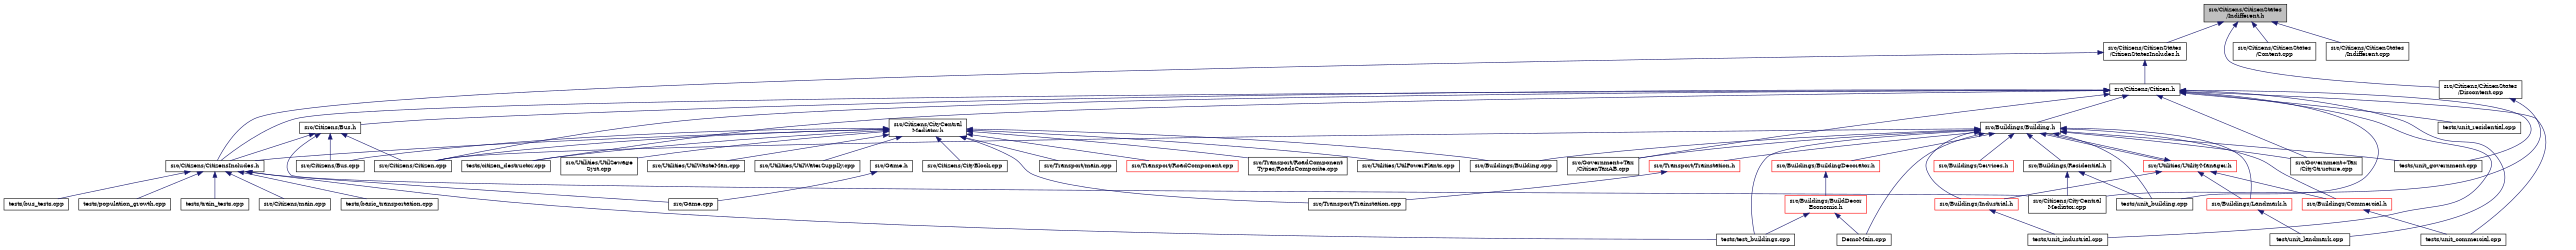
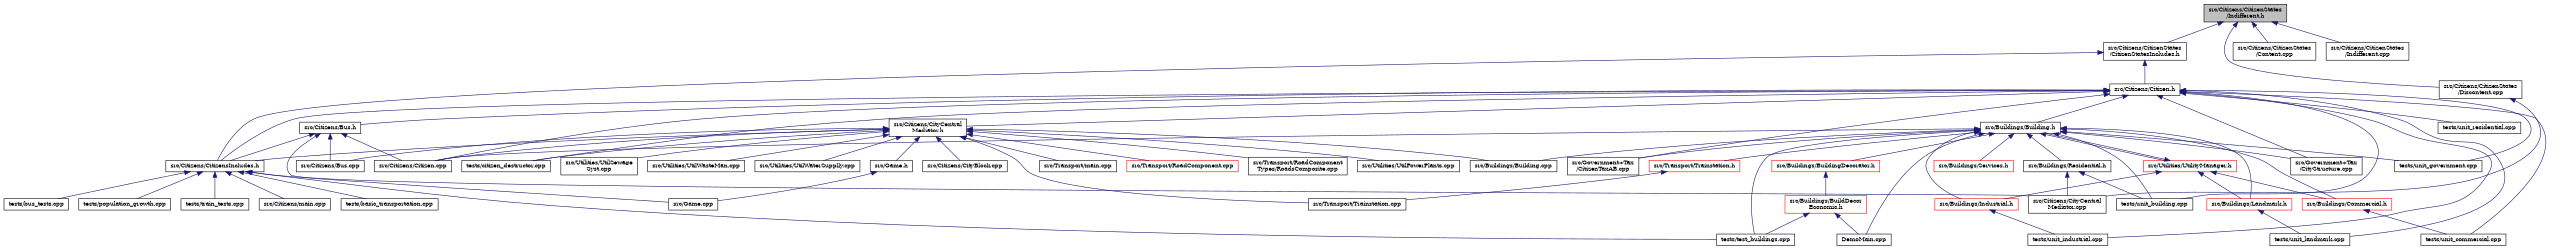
edge "src/Citizens/CityCentral Mediator.h" -> "src/Citizens/Citizen.h": added
edge "src/Game.h" -> "src/Citizens/CityCentral Mediator.h": added
node "test/unit_landmark.cpp": label "test/unit_landmark.cpp" -> "tests/unit_landmark.cpp"
